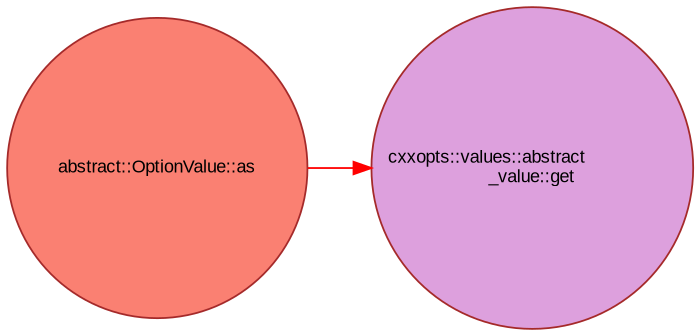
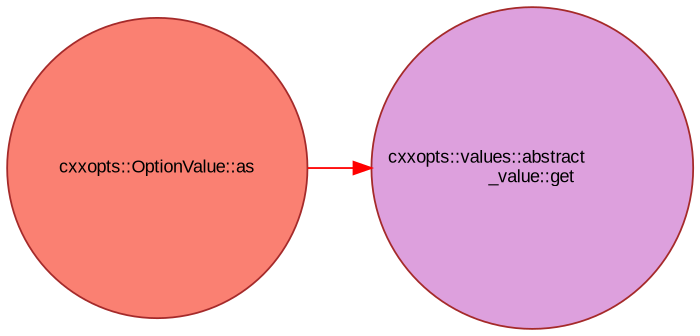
node "abstract::OptionValue::as": label "abstract::OptionValue::as" -> "cxxopts::OptionValue::as"
